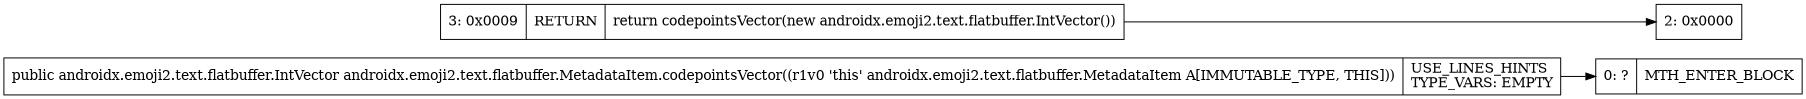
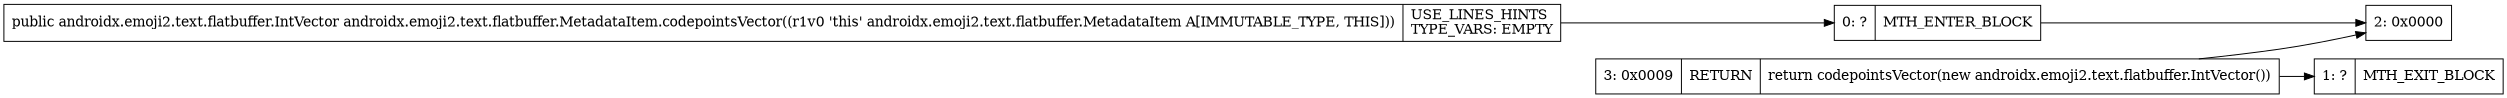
edge "0: ?" -> "2: 0x0000": added
node "1: ?": added
